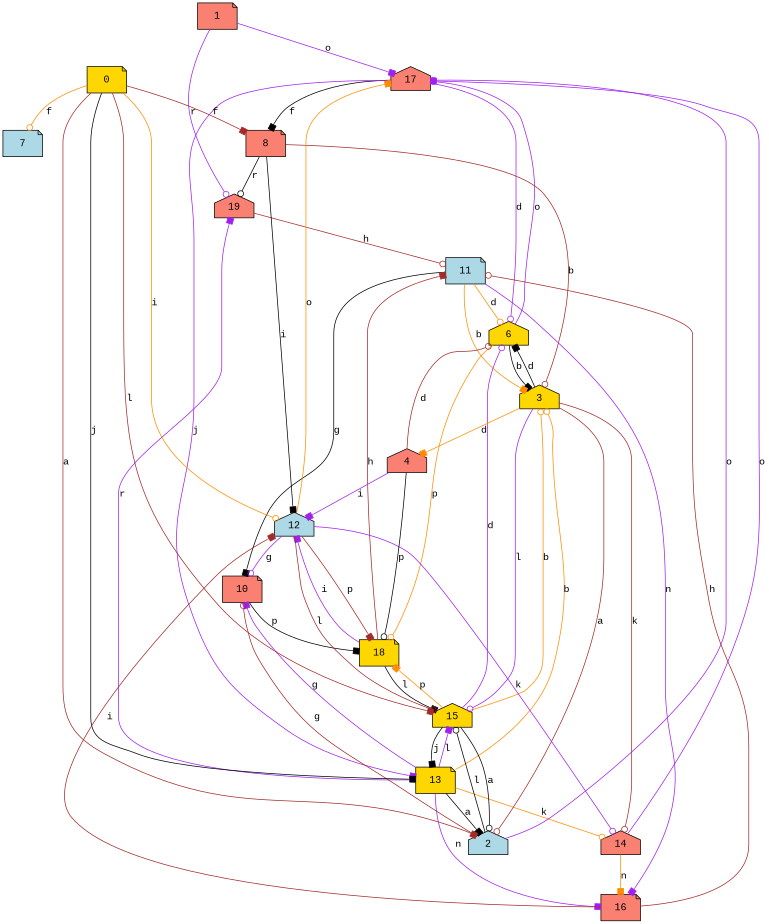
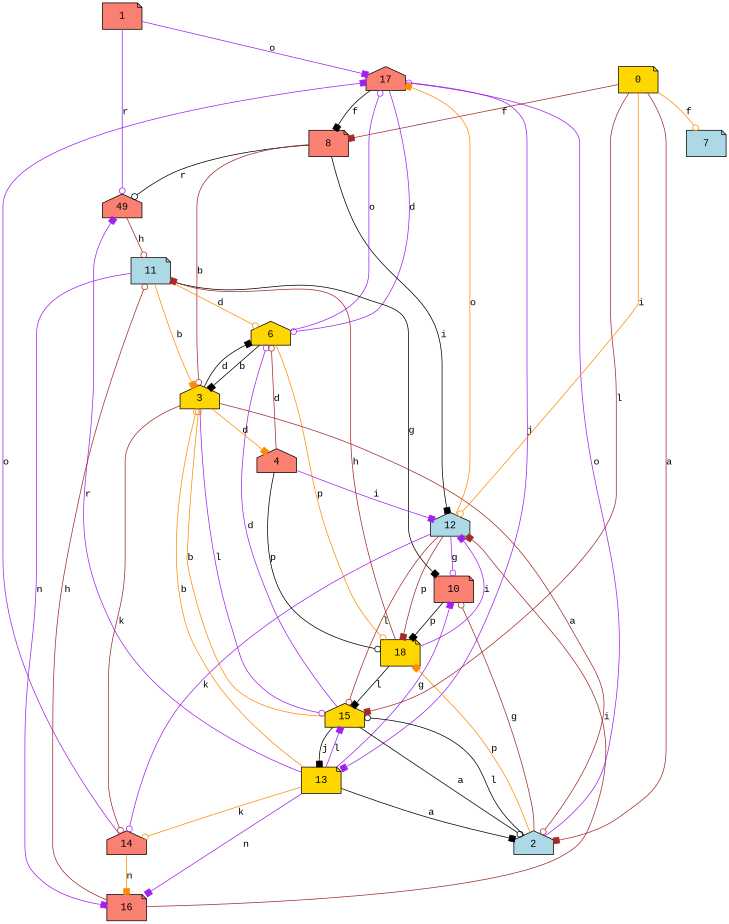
node "19": label "19" -> "49"
edge "0" -> "13": removed, label "j"
edge "15" -> "18": now "2" -> "18"
